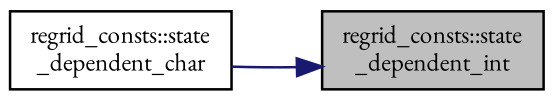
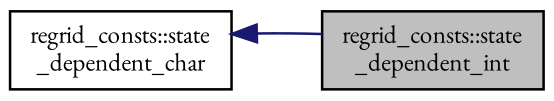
edge "regrid_consts::state _dependent_char" -> "regrid_consts::state _dependent_int": reversed
